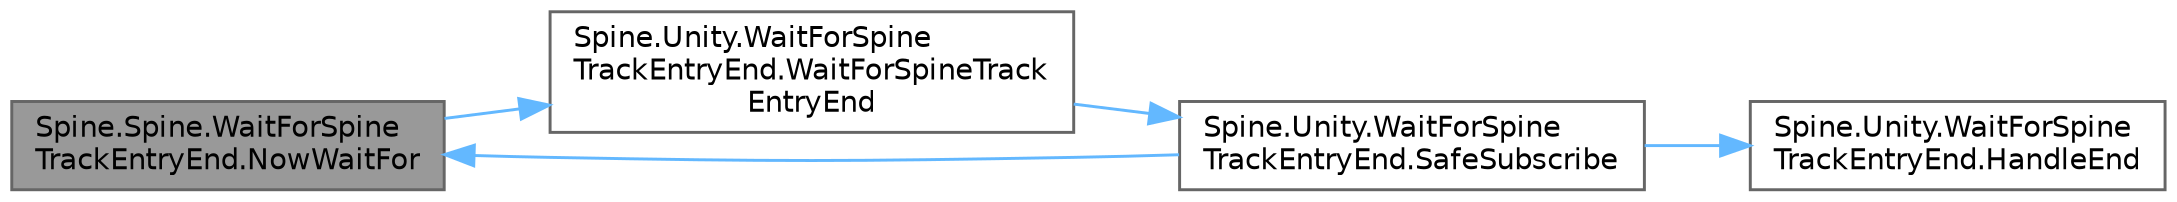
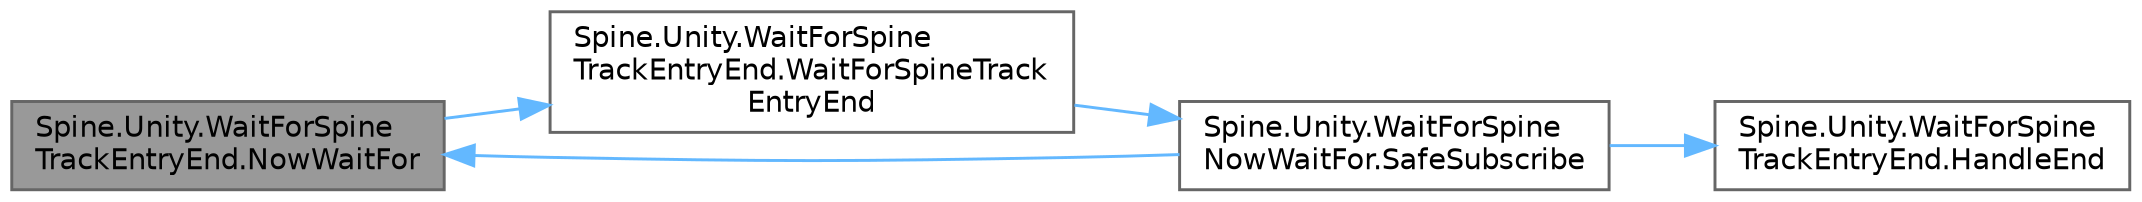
node "Spine.Spine.WaitForSpine TrackEntryEnd.NowWaitFor": label "Spine.Spine.WaitForSpine TrackEntryEnd.NowWaitFor" -> "Spine.Unity.WaitForSpine TrackEntryEnd.NowWaitFor"
node "Spine.Unity.WaitForSpine TrackEntryEnd.SafeSubscribe": label "Spine.Unity.WaitForSpine TrackEntryEnd.SafeSubscribe" -> "Spine.Unity.WaitForSpine NowWaitFor.SafeSubscribe"
